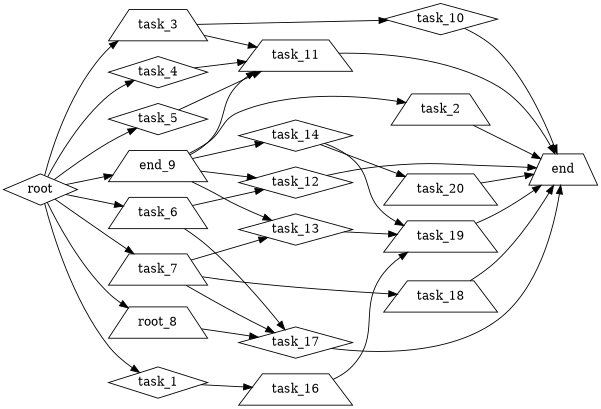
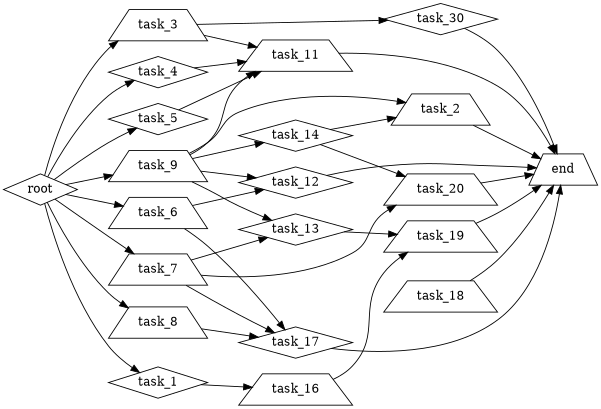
node "task_10": label "task_10" -> "task_30"
node "end_9": label "end_9" -> "task_9"
edge "task_14" -> "task_19": now "task_14" -> "task_2"
edge "task_7" -> "task_18": now "task_7" -> "task_20"
node "root_8": label "root_8" -> "task_8"
